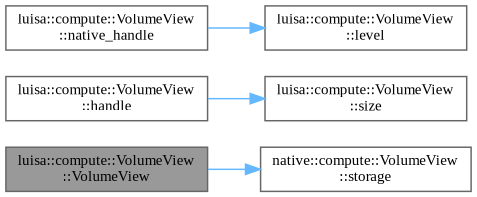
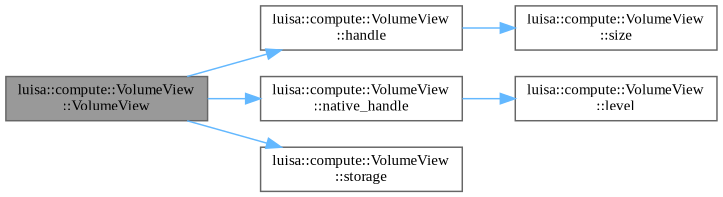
edge "luisa::compute::VolumeView ::VolumeView" -> "luisa::compute::VolumeView ::handle": added
edge "luisa::compute::VolumeView ::VolumeView" -> "luisa::compute::VolumeView ::native_handle": added
node "native::compute::VolumeView ::storage": label "native::compute::VolumeView ::storage" -> "luisa::compute::VolumeView ::storage"
